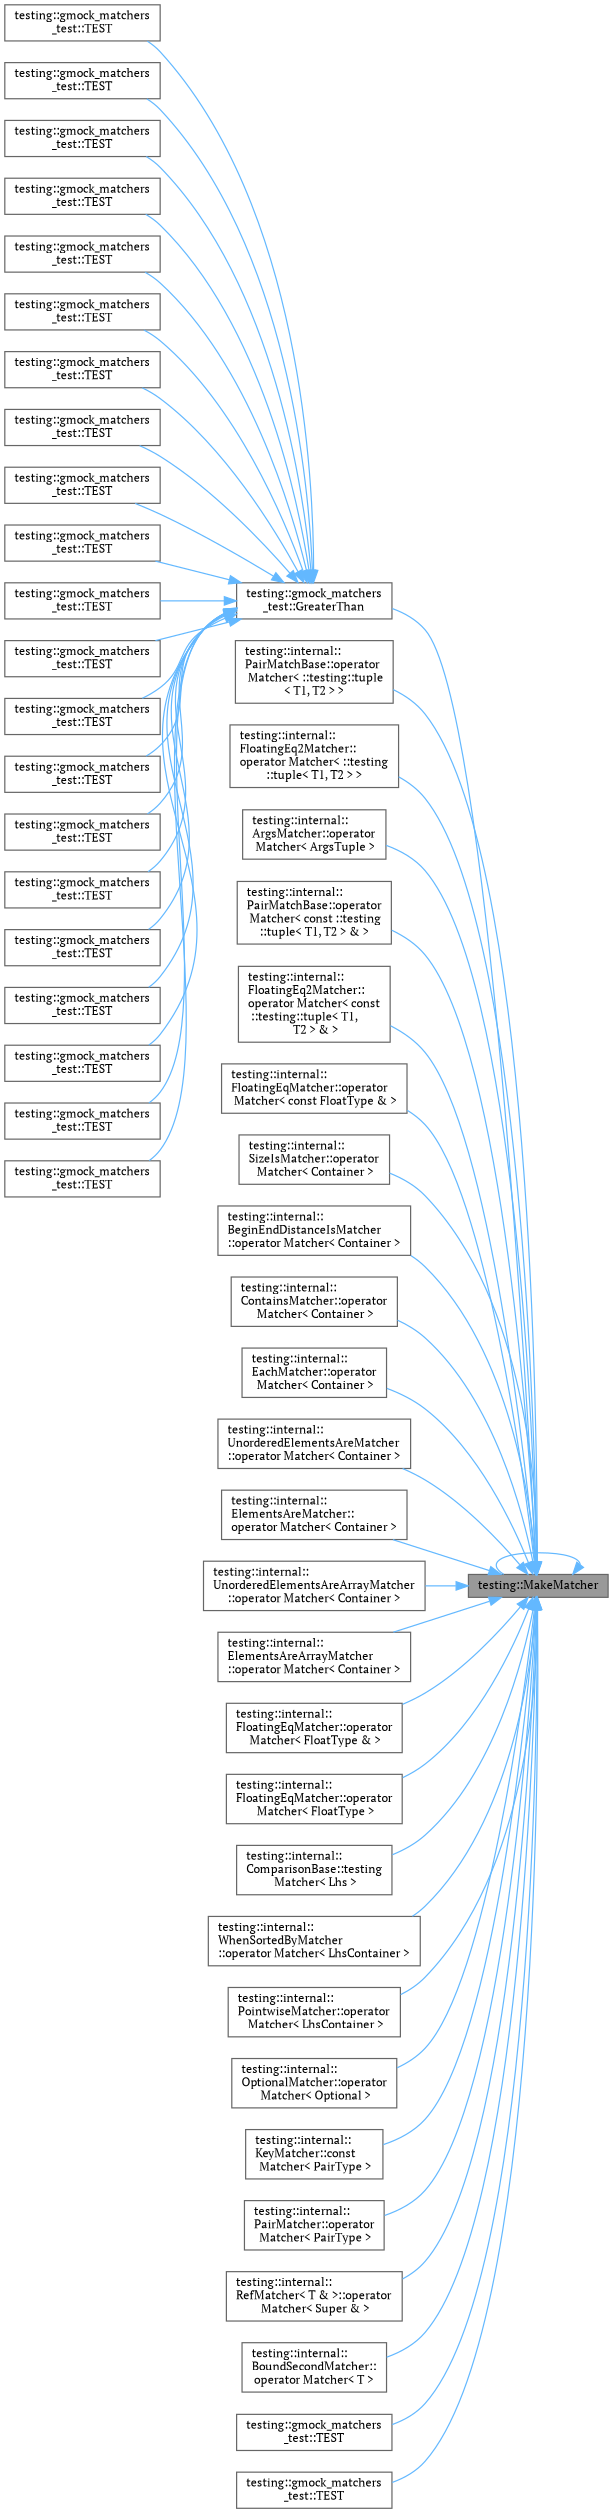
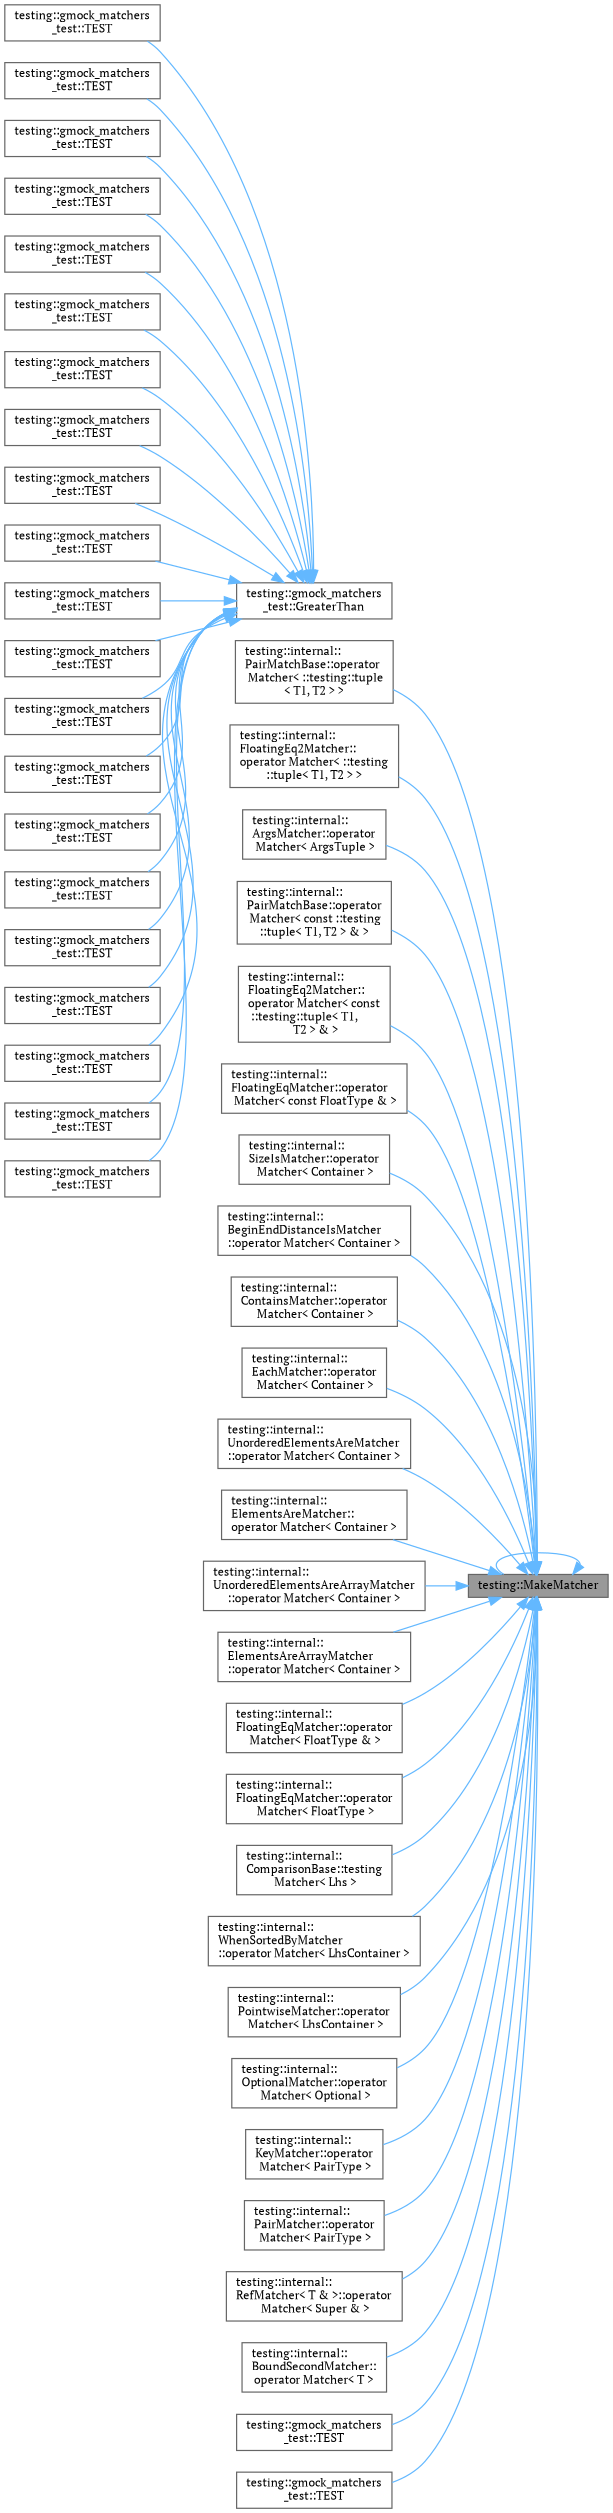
edge "testing::gmock_matchers _test::GreaterThan" -> "testing::MakeMatcher": removed
node "testing::internal:: KeyMatcher::const Matcher< PairType >": label "testing::internal:: KeyMatcher::const Matcher< PairType >" -> "testing::internal:: KeyMatcher::operator Matcher< PairType >"
